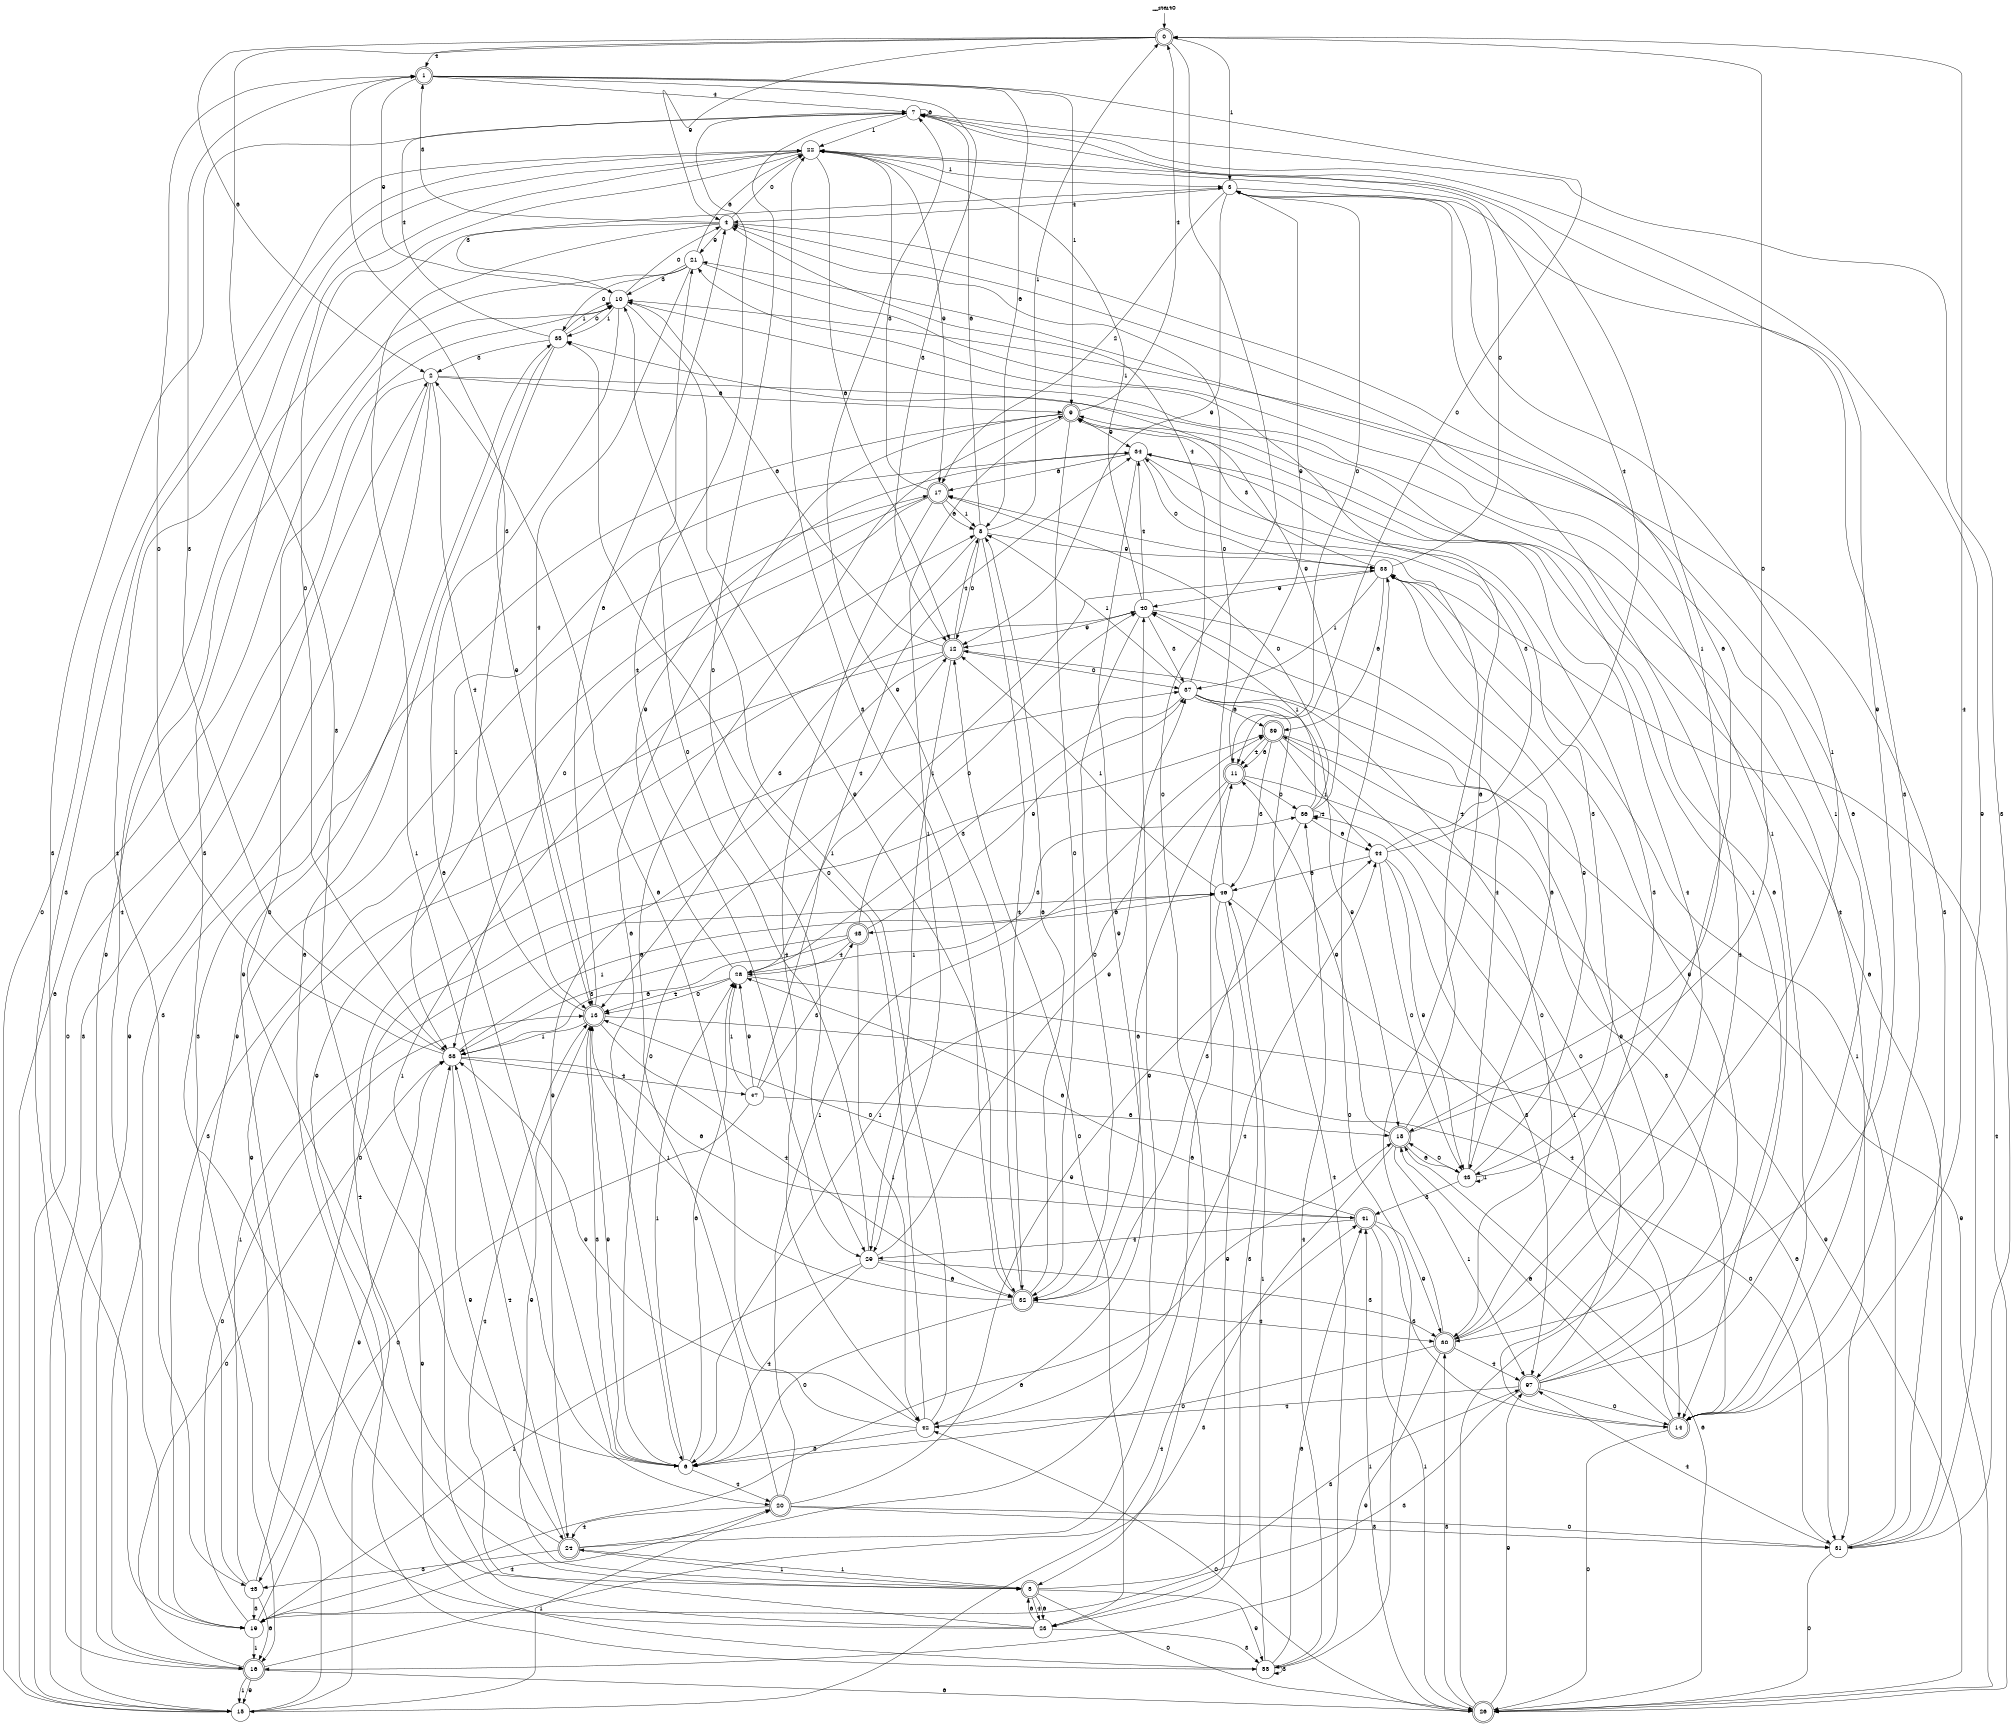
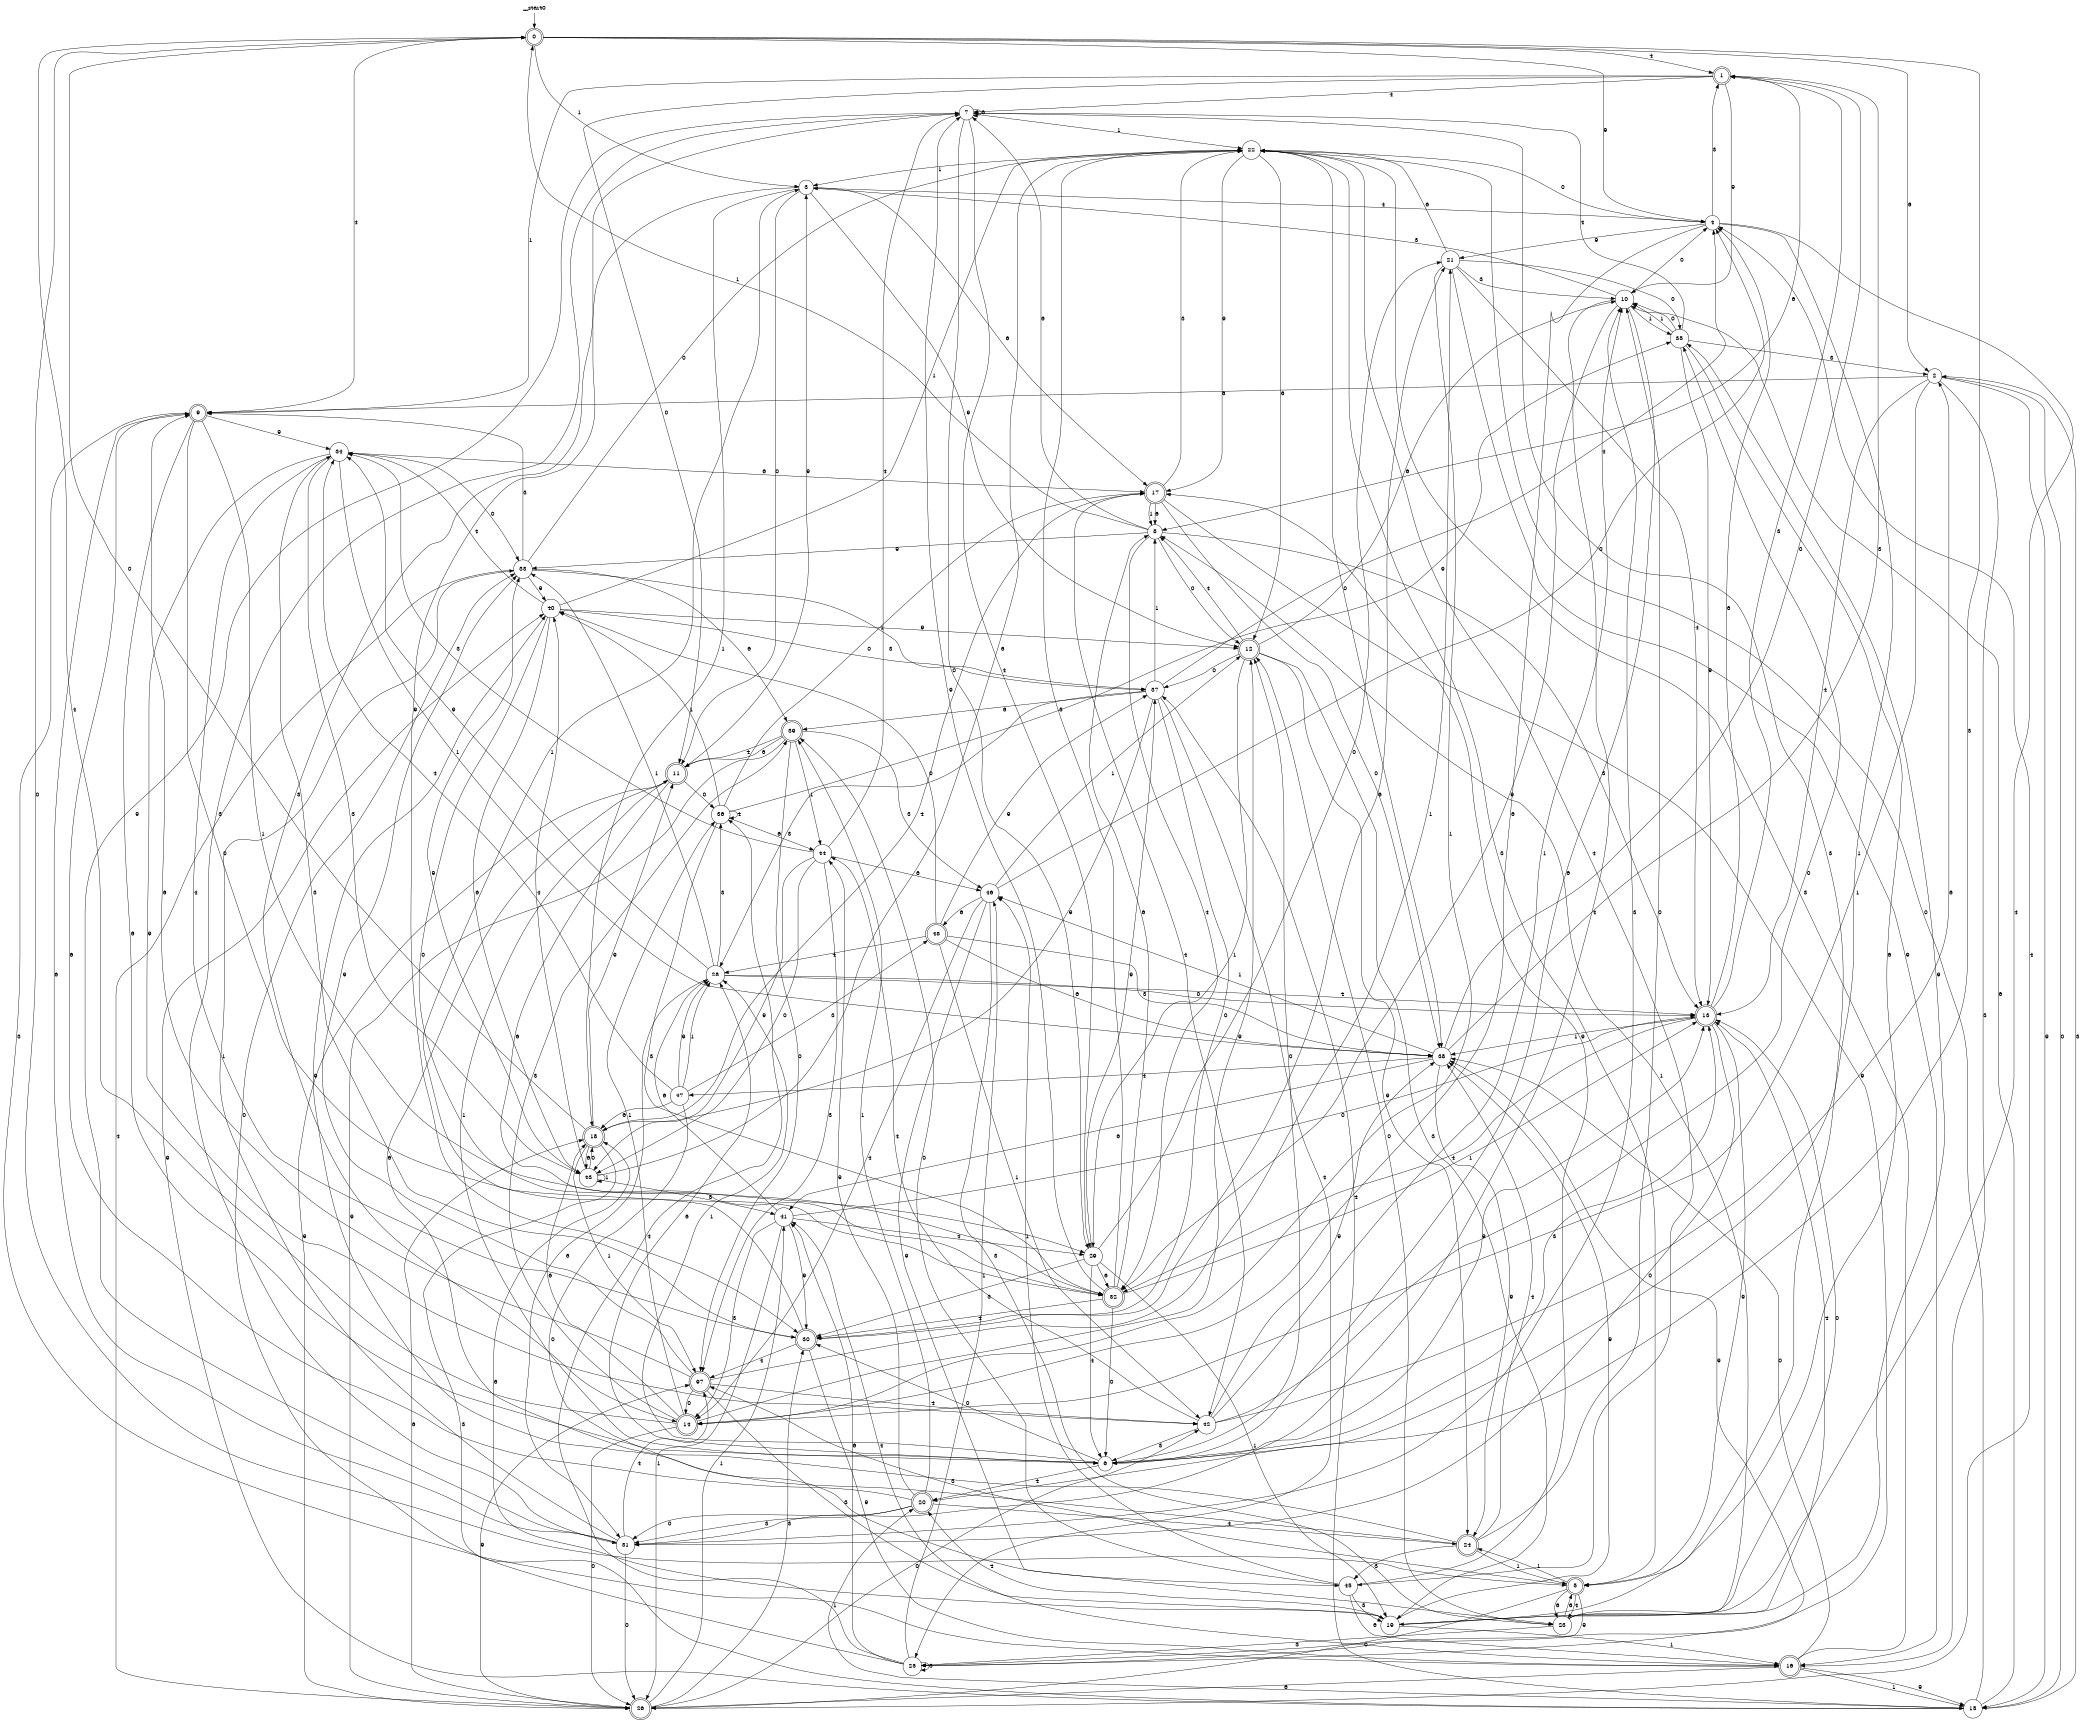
edge "1" -> "12": removed, label "3"
edge "3" -> "17": label "2" -> "6"
node "41": shape doublecircle -> circle
edge "30" -> "6": reversed
node "55": label "55" -> "25"
